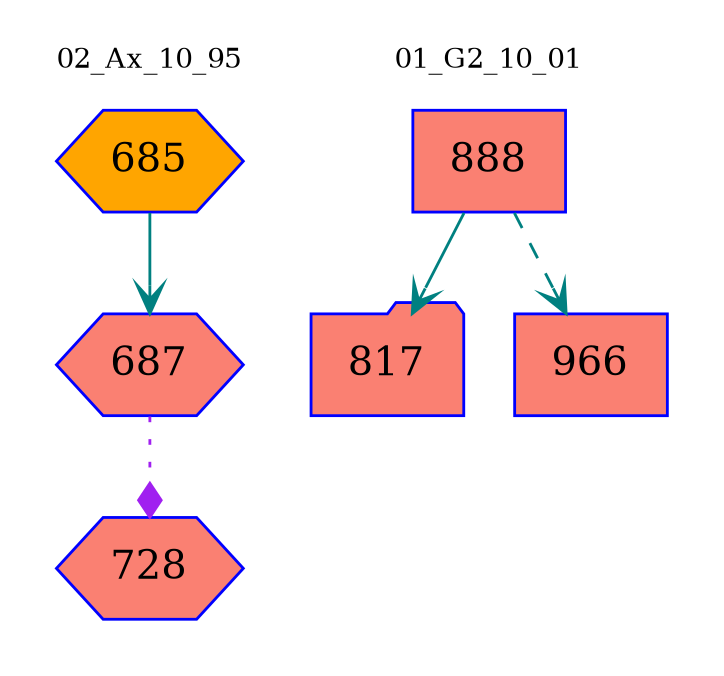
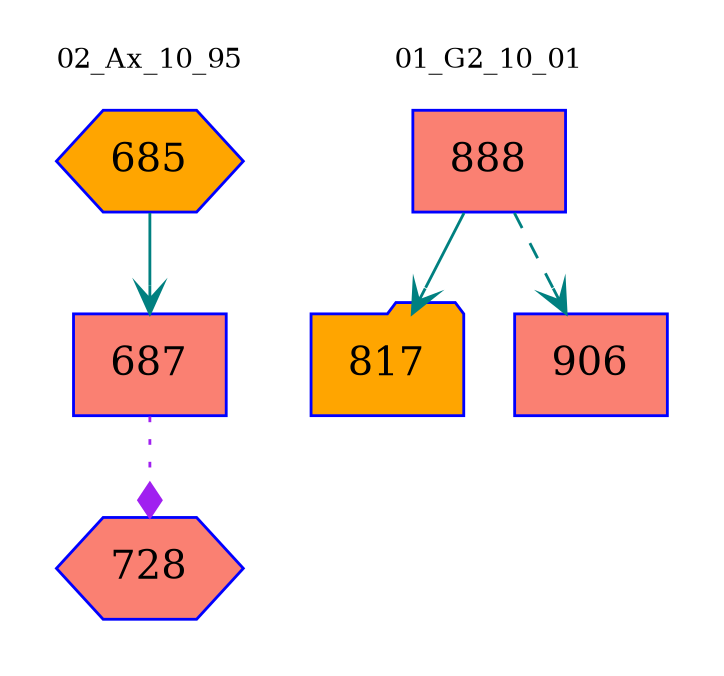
node "687": shape hexagon -> box
node "817": fillcolor salmon -> orange
node "966": label "966" -> "906"
